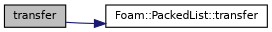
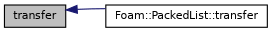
edge "transfer" -> "Foam::PackedList::transfer": reversed
